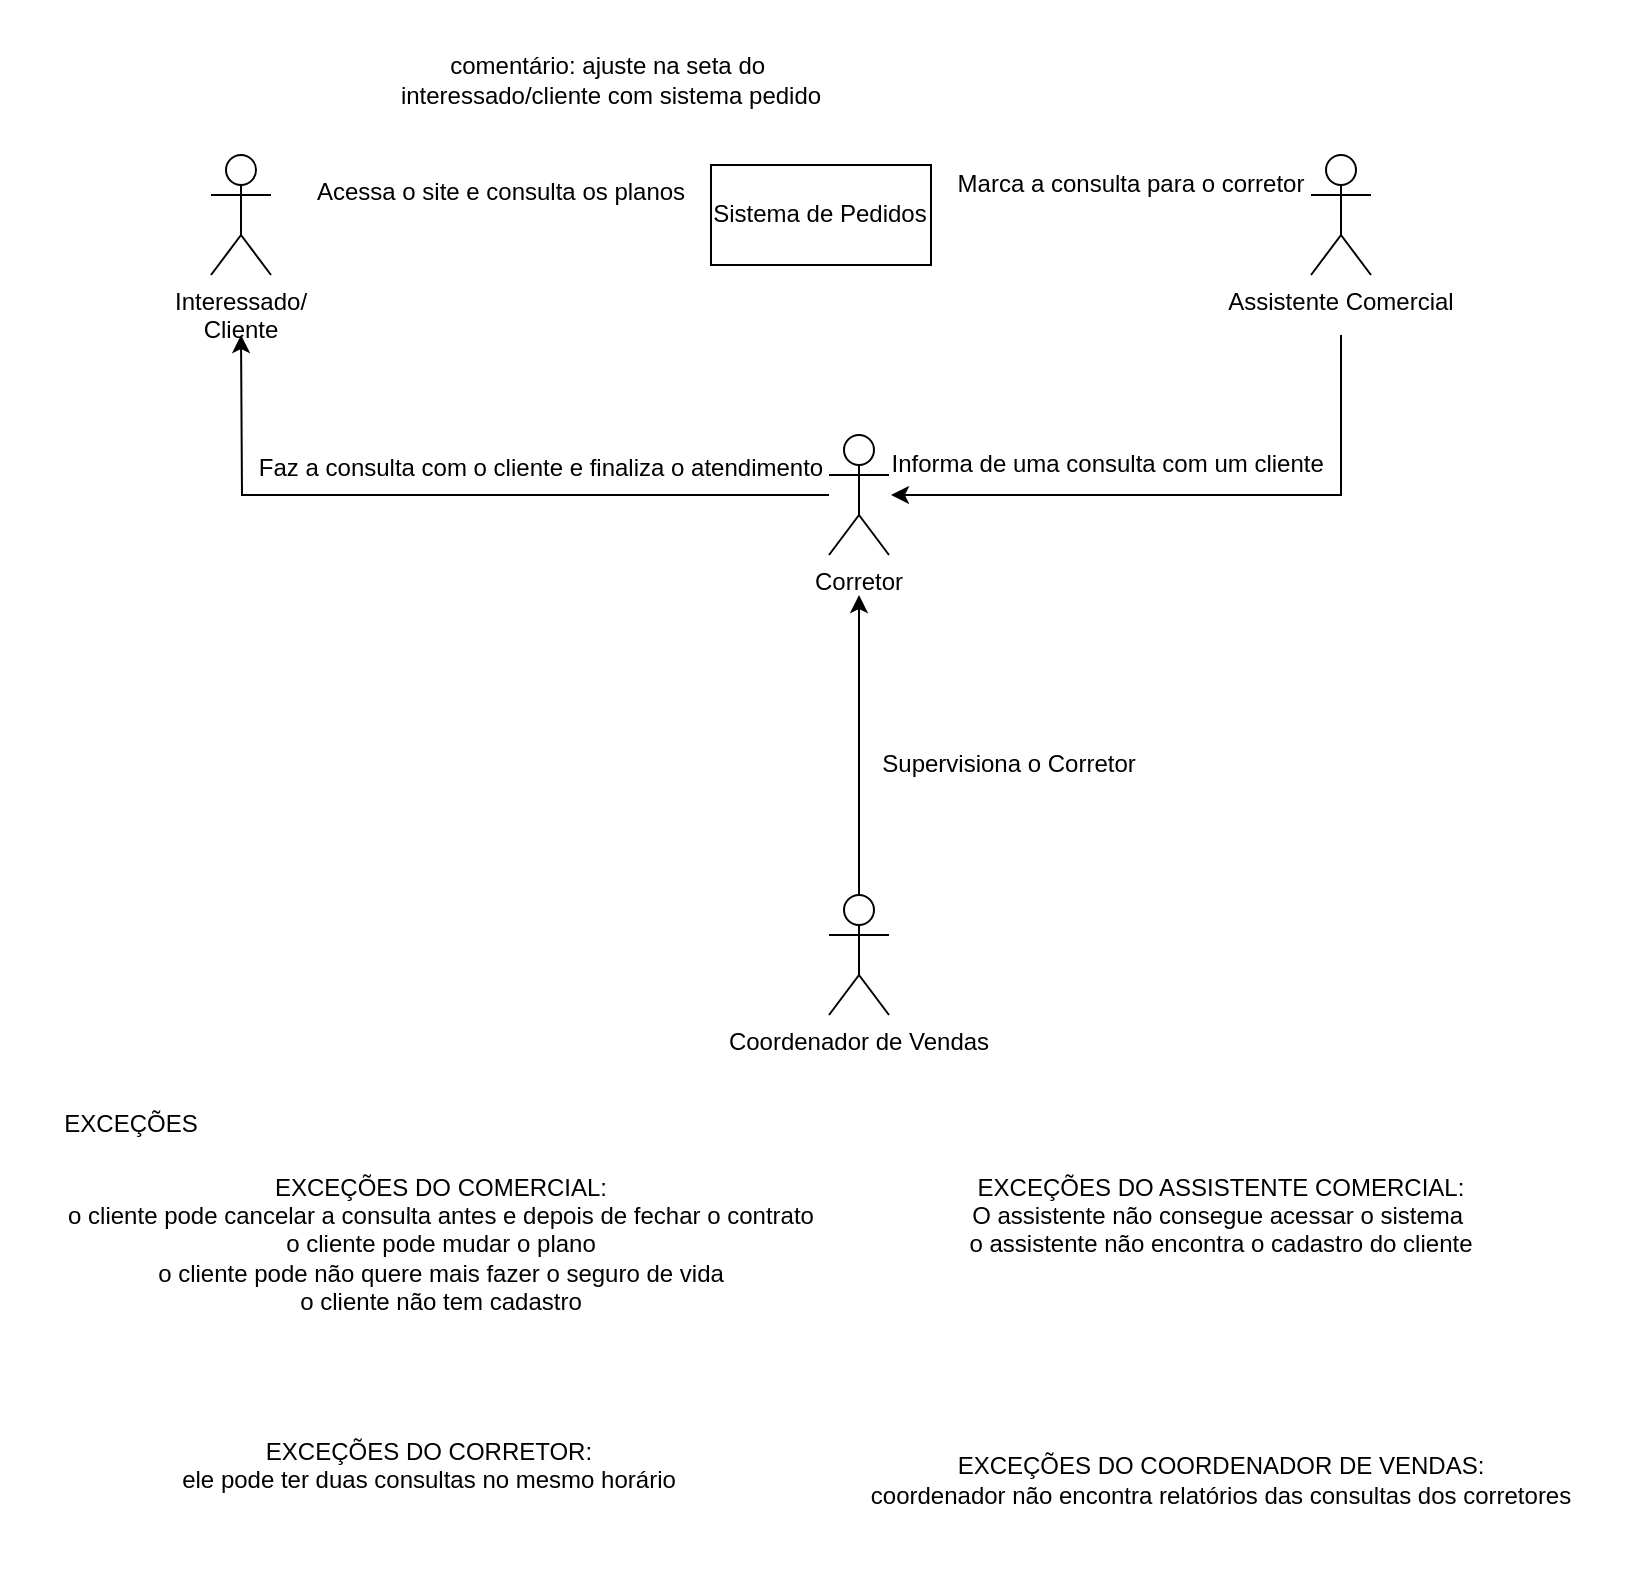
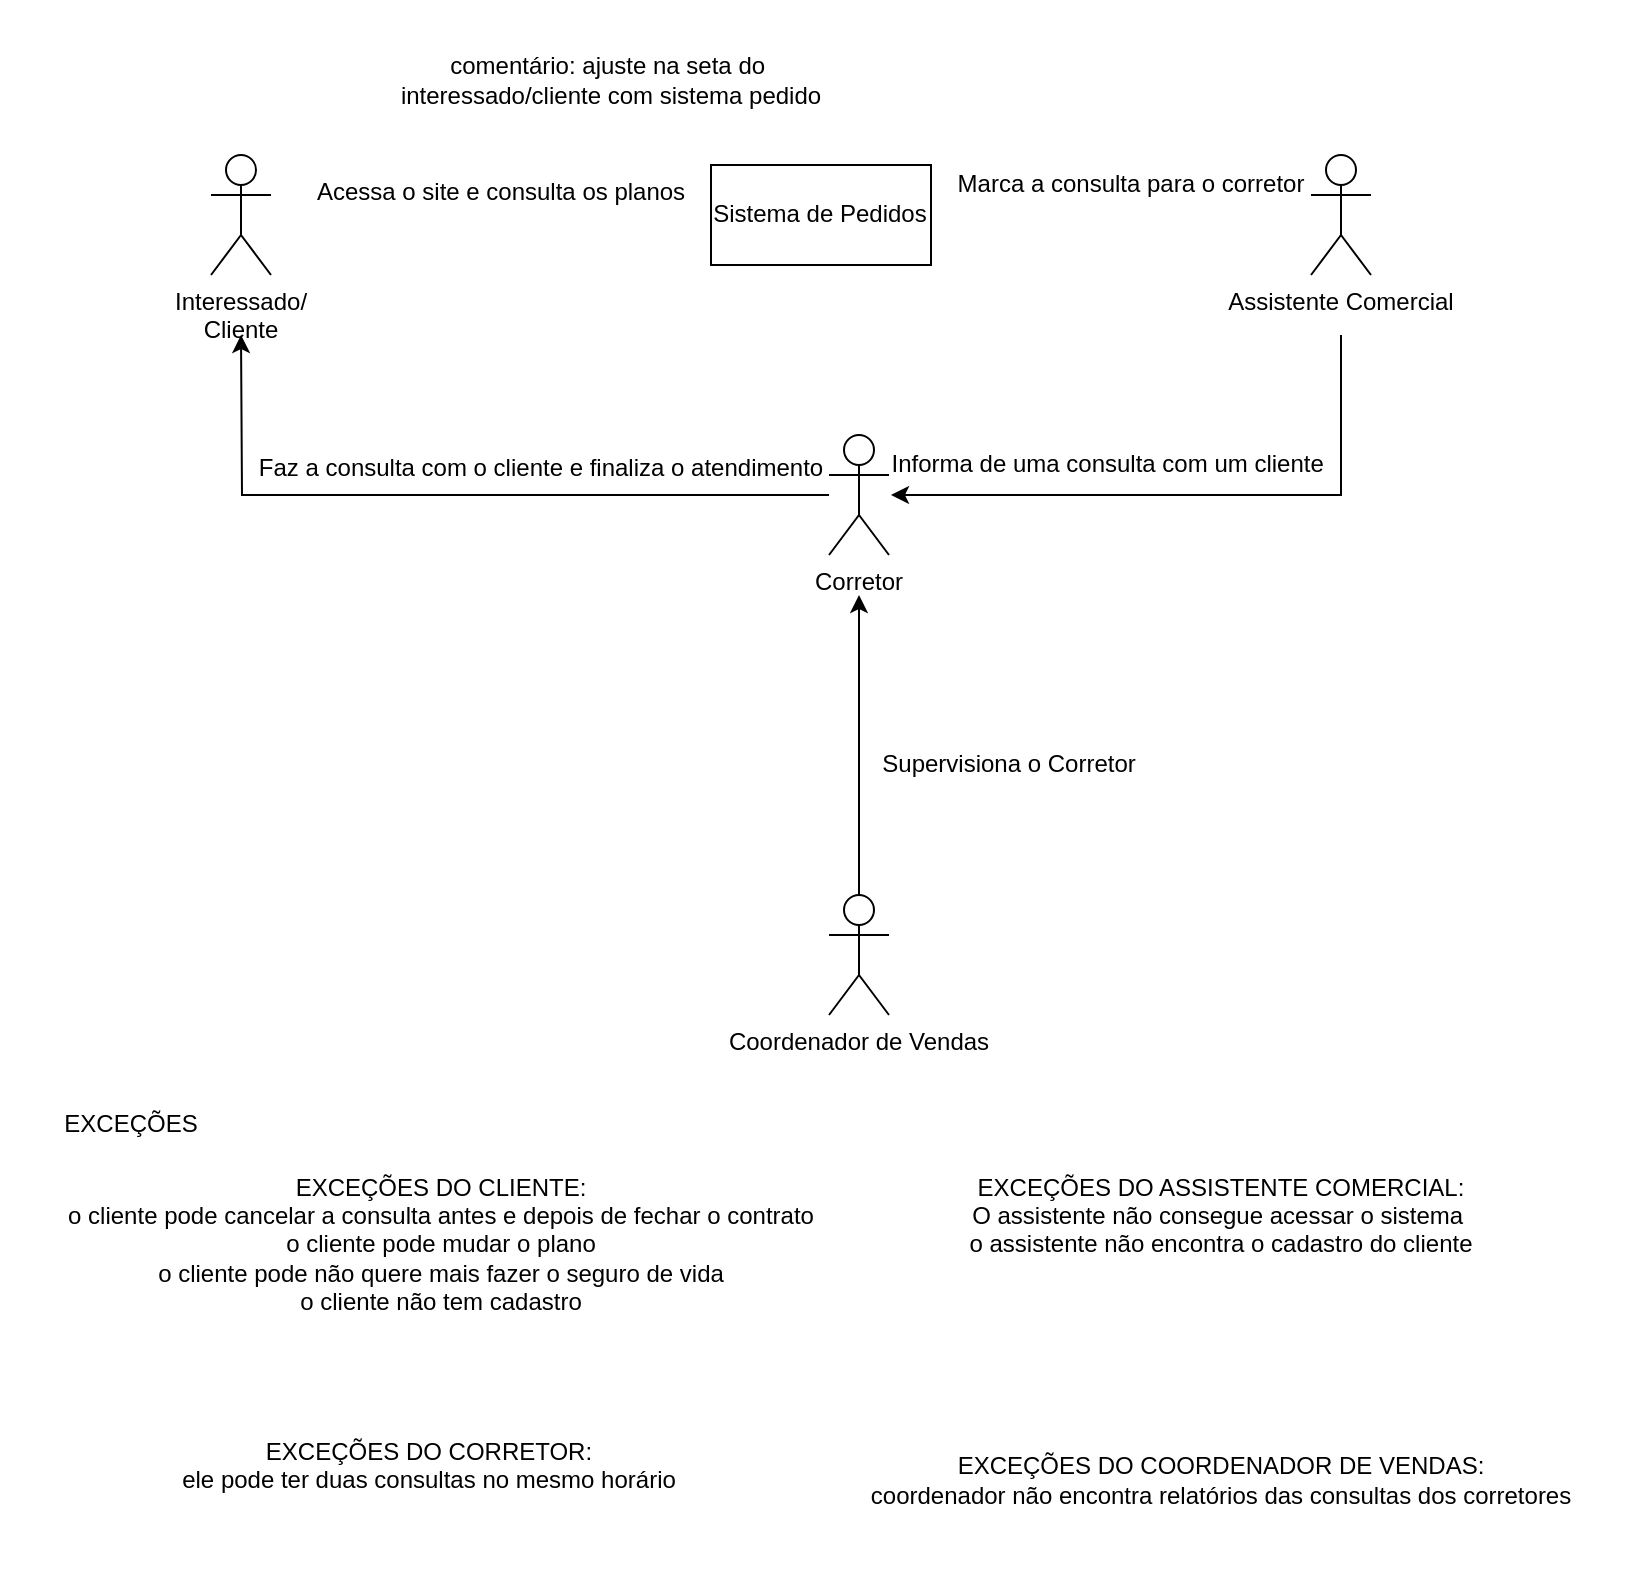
node "EXCEÇÕES DO COMERCIAL: o cliente pode cancelar a consulta antes e depois de fechar o contrato o cliente pode mudar o plano o cliente pode não quere mais fazer o seguro de vida o cliente não tem cadastro": label "EXCEÇÕES DO COMERCIAL: o cliente pode cancelar a consulta antes e depois de fechar o contrato o cliente pode mudar o plano o cliente pode não quere mais fazer o seguro de vida o cliente não tem cadastro" -> "EXCEÇÕES DO CLIENTE: o cliente pode cancelar a consulta antes e depois de fechar o contrato o cliente pode mudar o plano o cliente pode não quere mais fazer o seguro de vida o cliente não tem cadastro"
